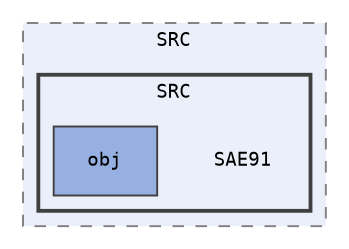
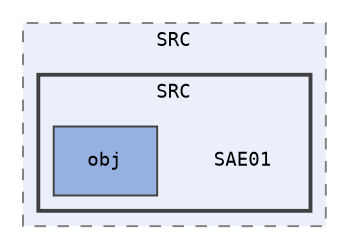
node "SAE91": label "SAE91" -> "SAE01"
